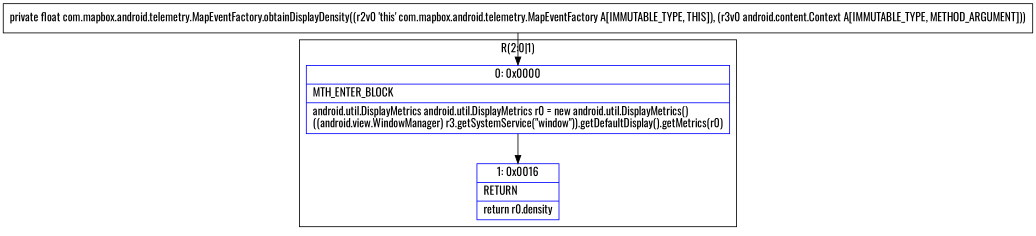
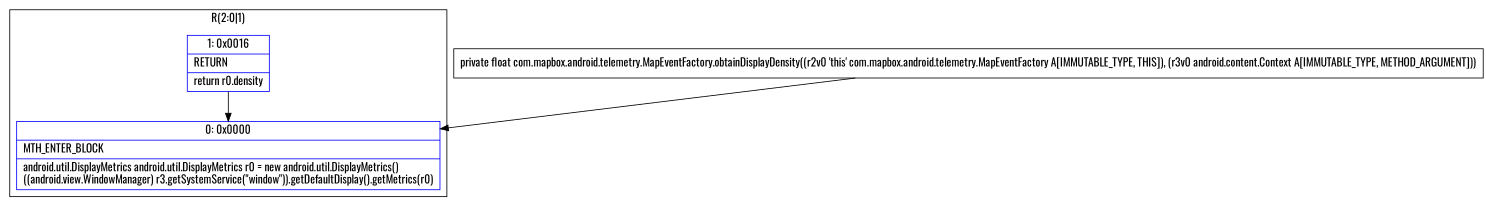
edge "0: 0x0000" -> "1: 0x0016": reversed
